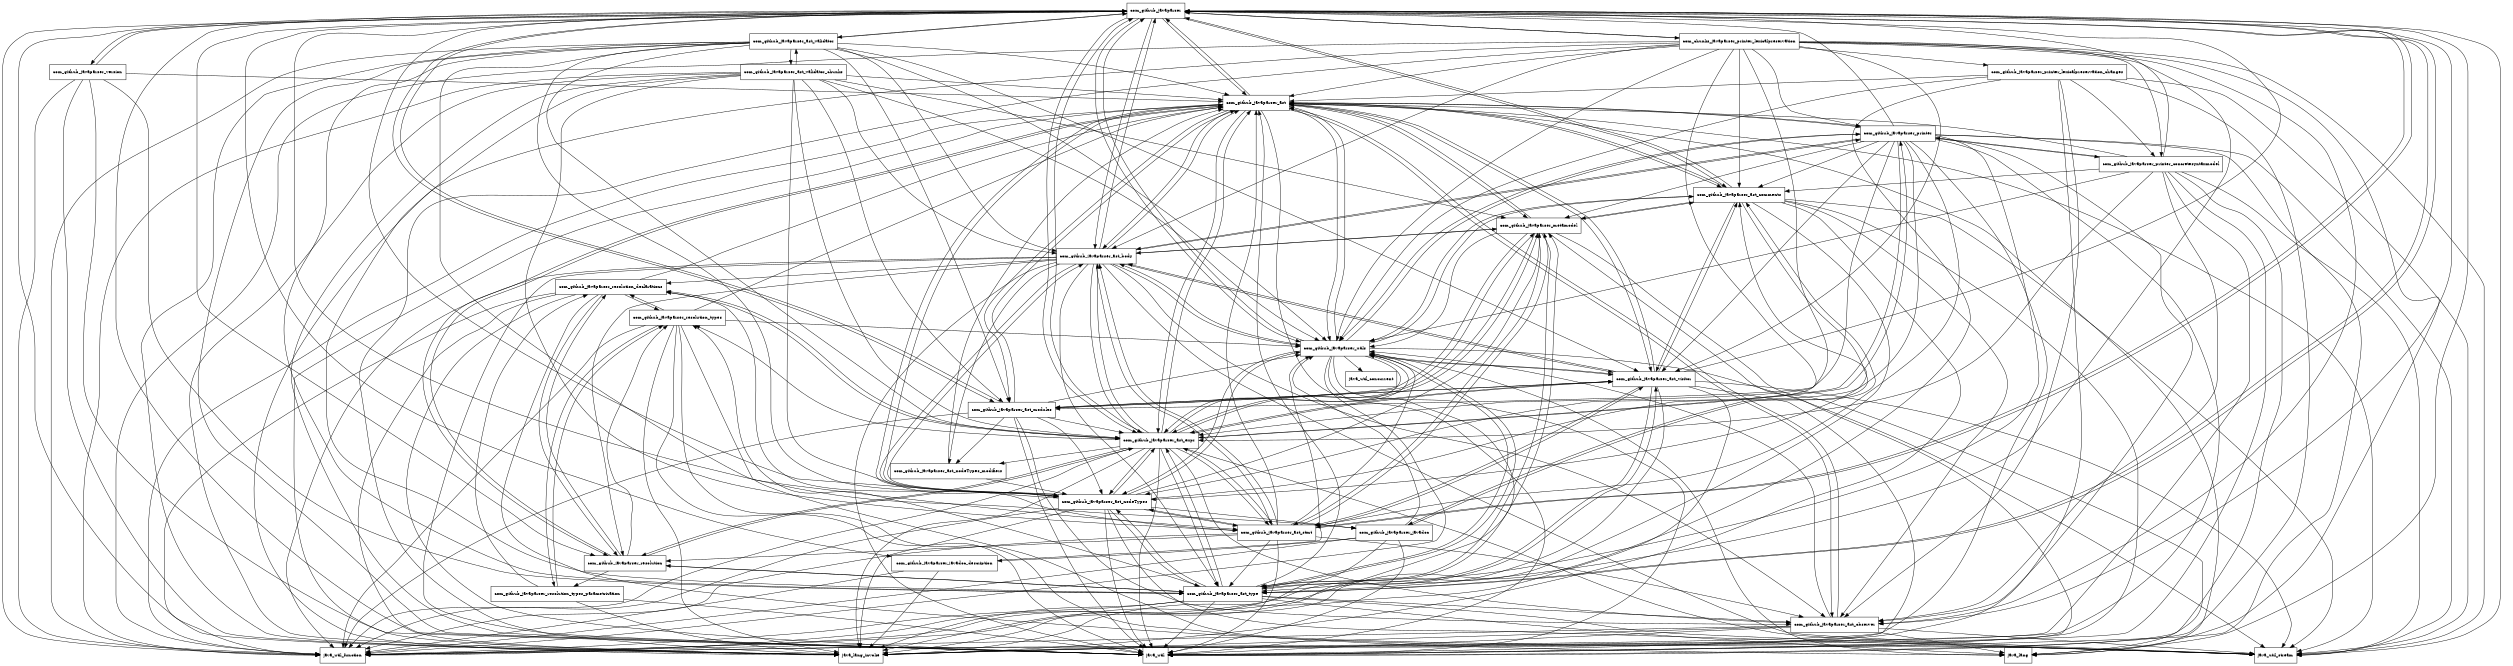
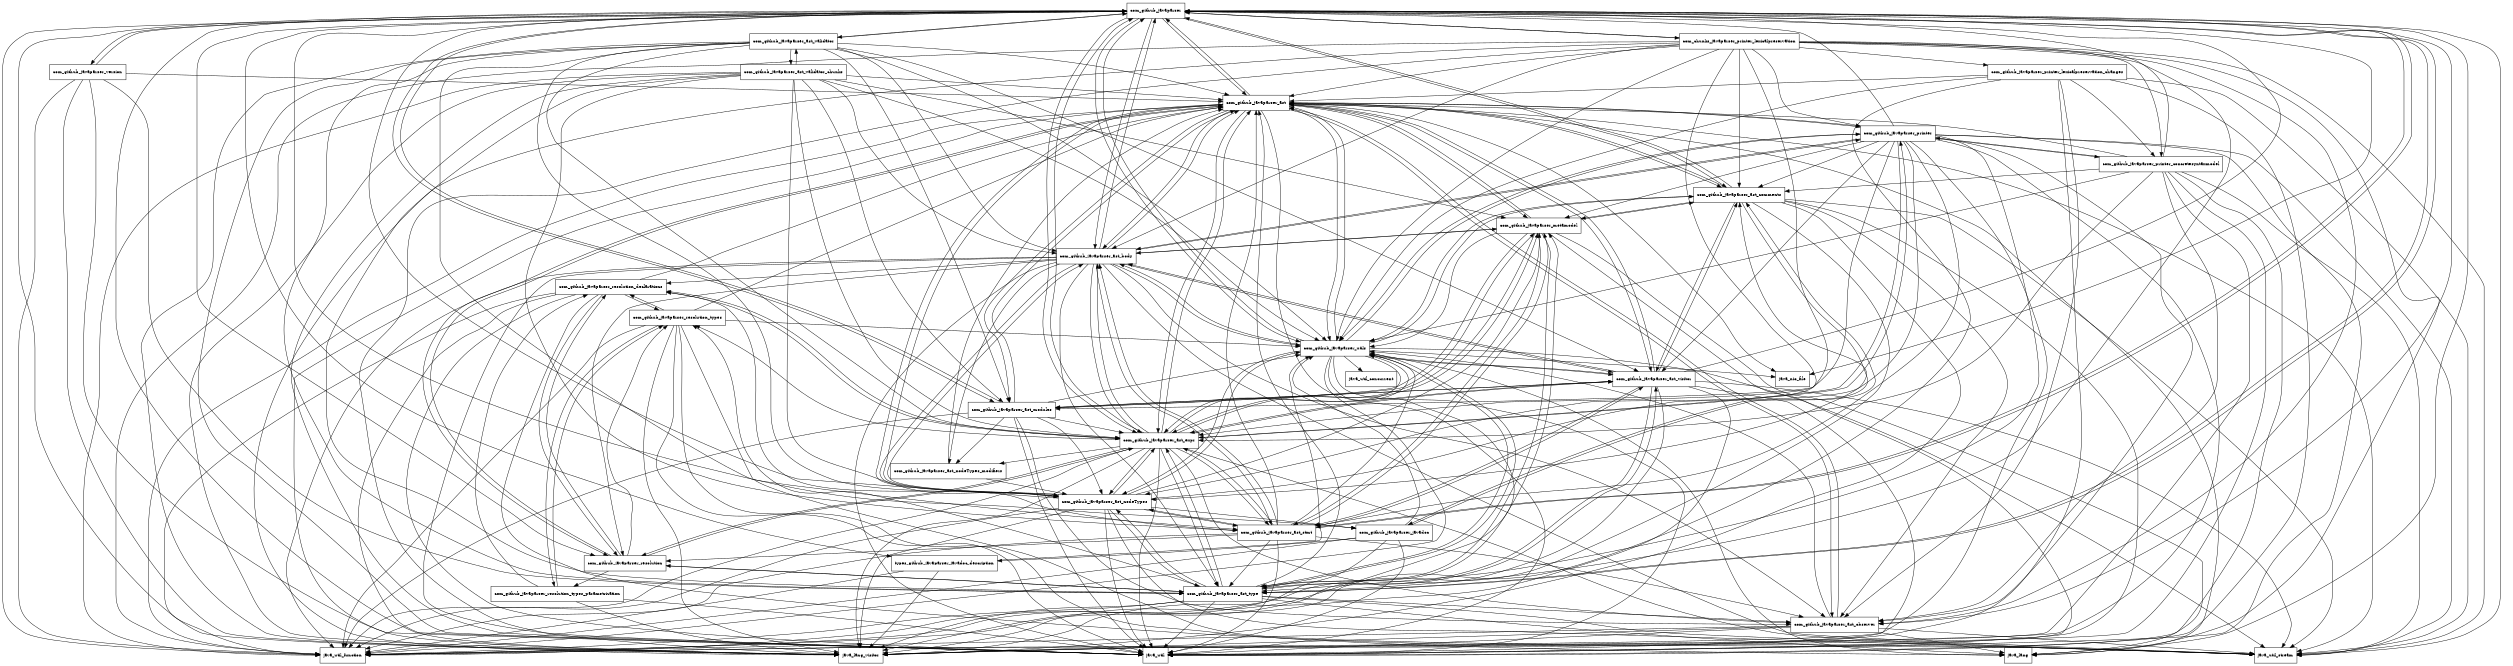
edge "com_github_javaparser_ast_validator" -> "java_util_function": removed
edge "com_chunks_javaparser_printer_lexicalpreservation" -> "com_github_javaparser_ast_visitor": removed
node "java_nio_file": added
node "com_github_javaparser_javadoc_description": label "com_github_javaparser_javadoc_description" -> "types_github_javaparser_javadoc_description"
node "java_lang_invoke": label "java_lang_invoke" -> "java_lang_visitor"
